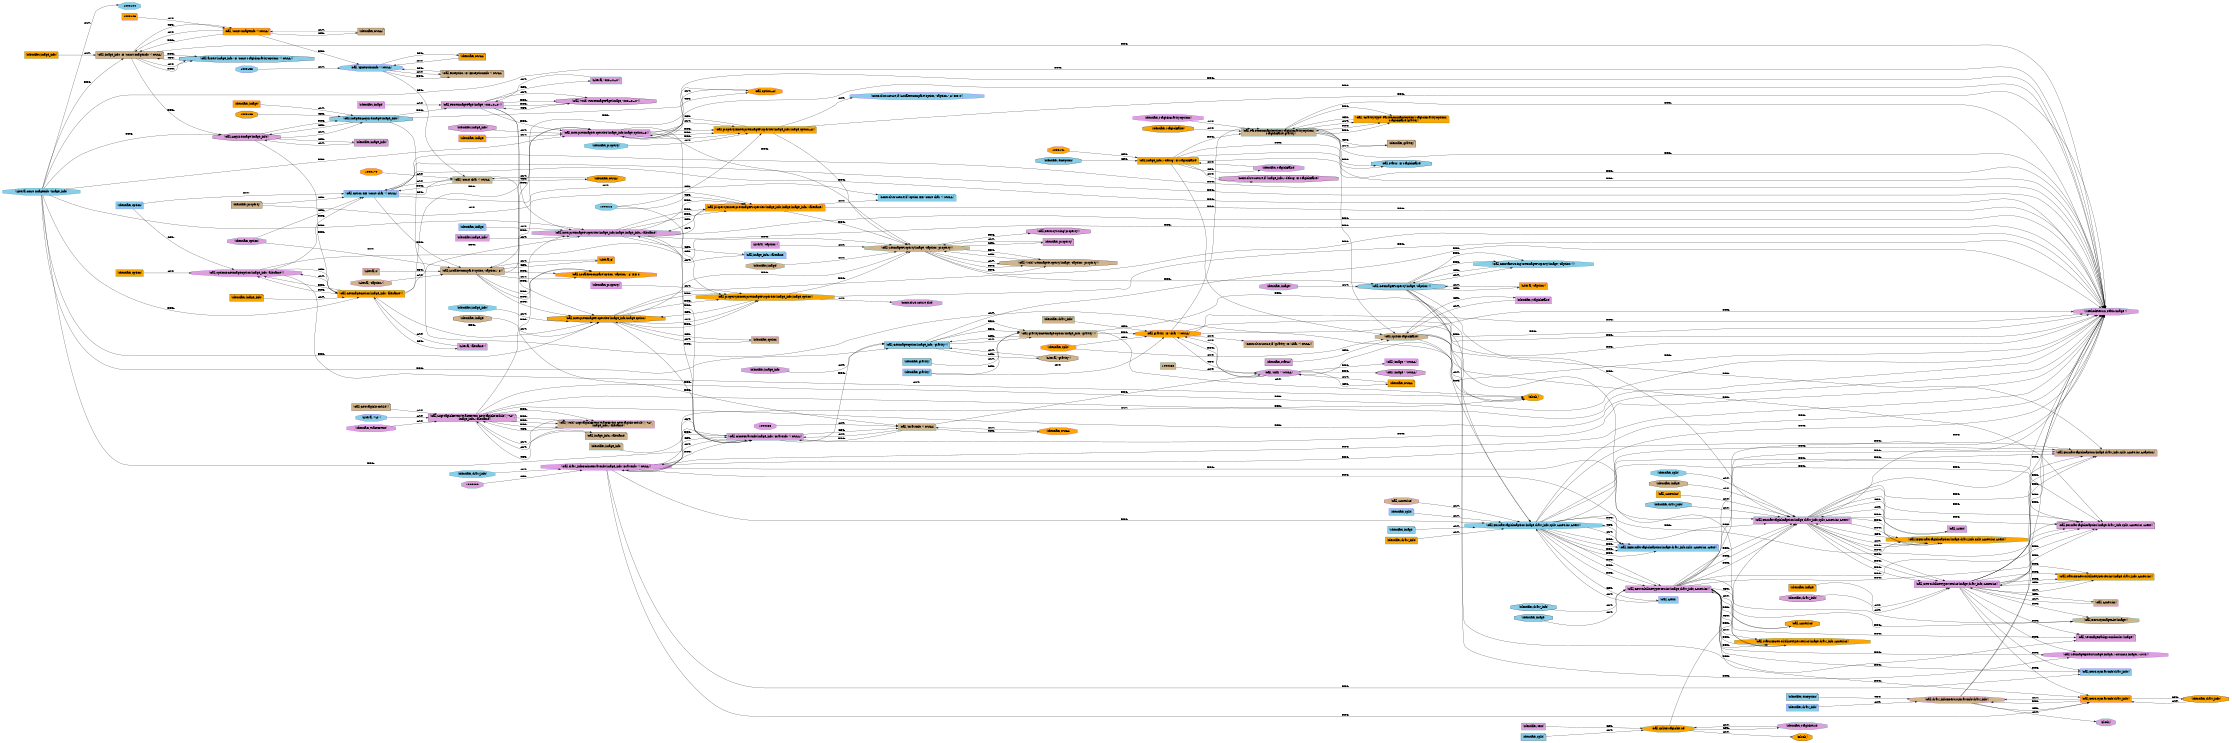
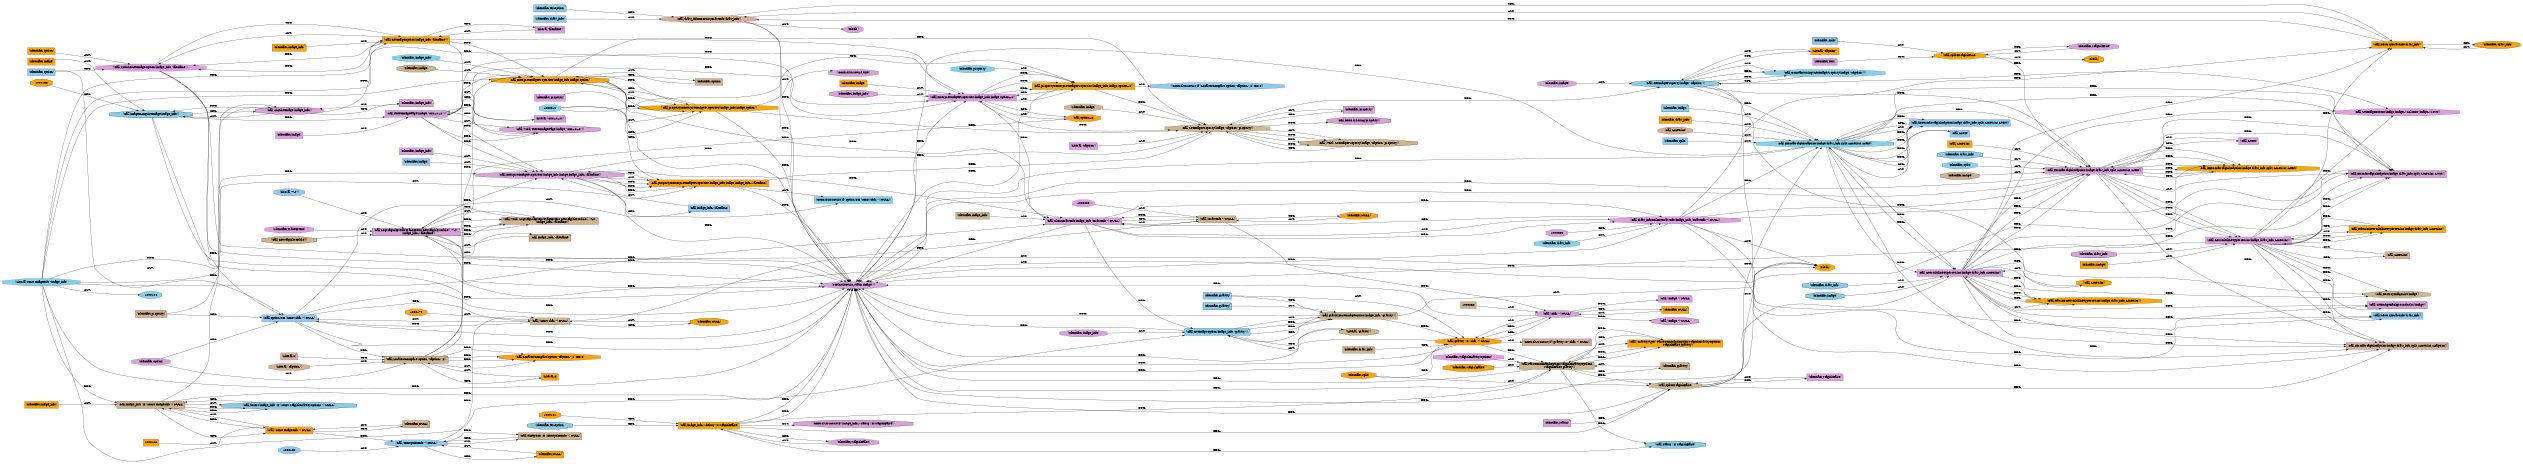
edge "(Call,InterpretImageProperties(image_info,image,option+8))" -> "(MethodReturn,static Image *)": reversed
edge "(Call,(ExceptionInfo *) NULL)" -> "(Call,(const char *) NULL)": label "CFG: " -> "DDG: "
node "(Call,GetMagickModule())": shape note -> octagon
